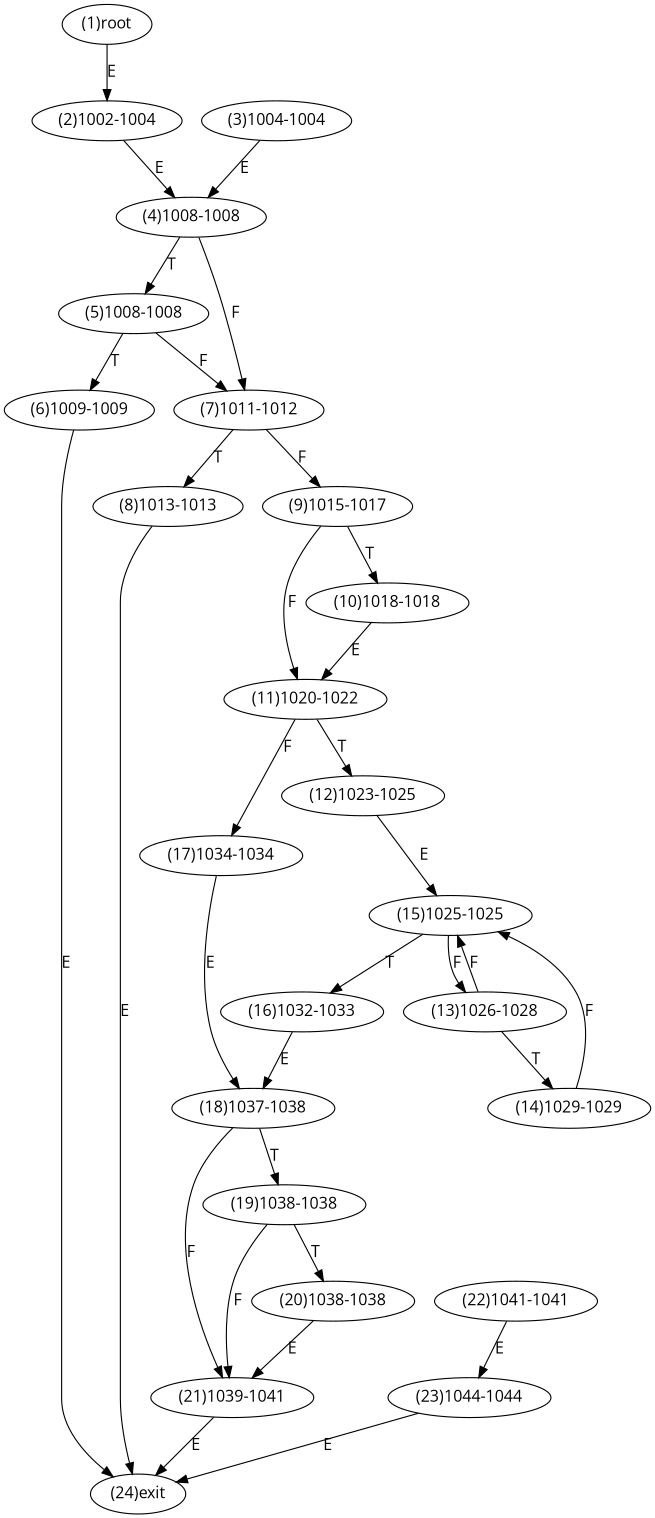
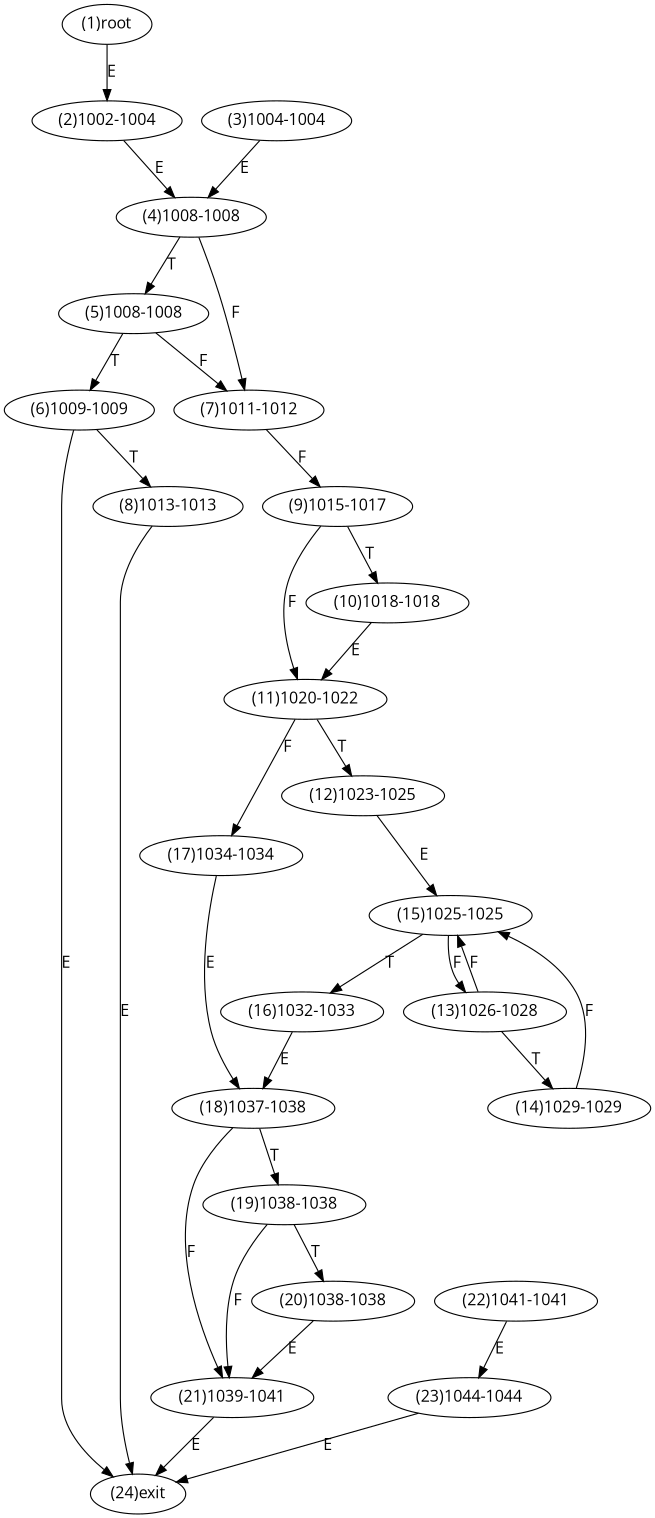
edge "(7)1011-1012" -> "(8)1013-1013": now "(6)1009-1009" -> "(8)1013-1013"
